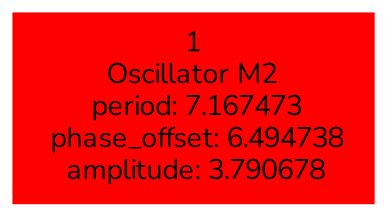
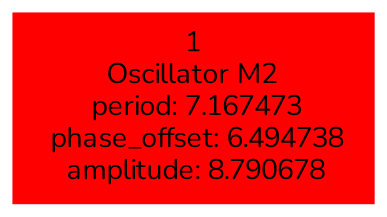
node "1": text "amplitude: 3.790678" -> "amplitude: 8.790678"
